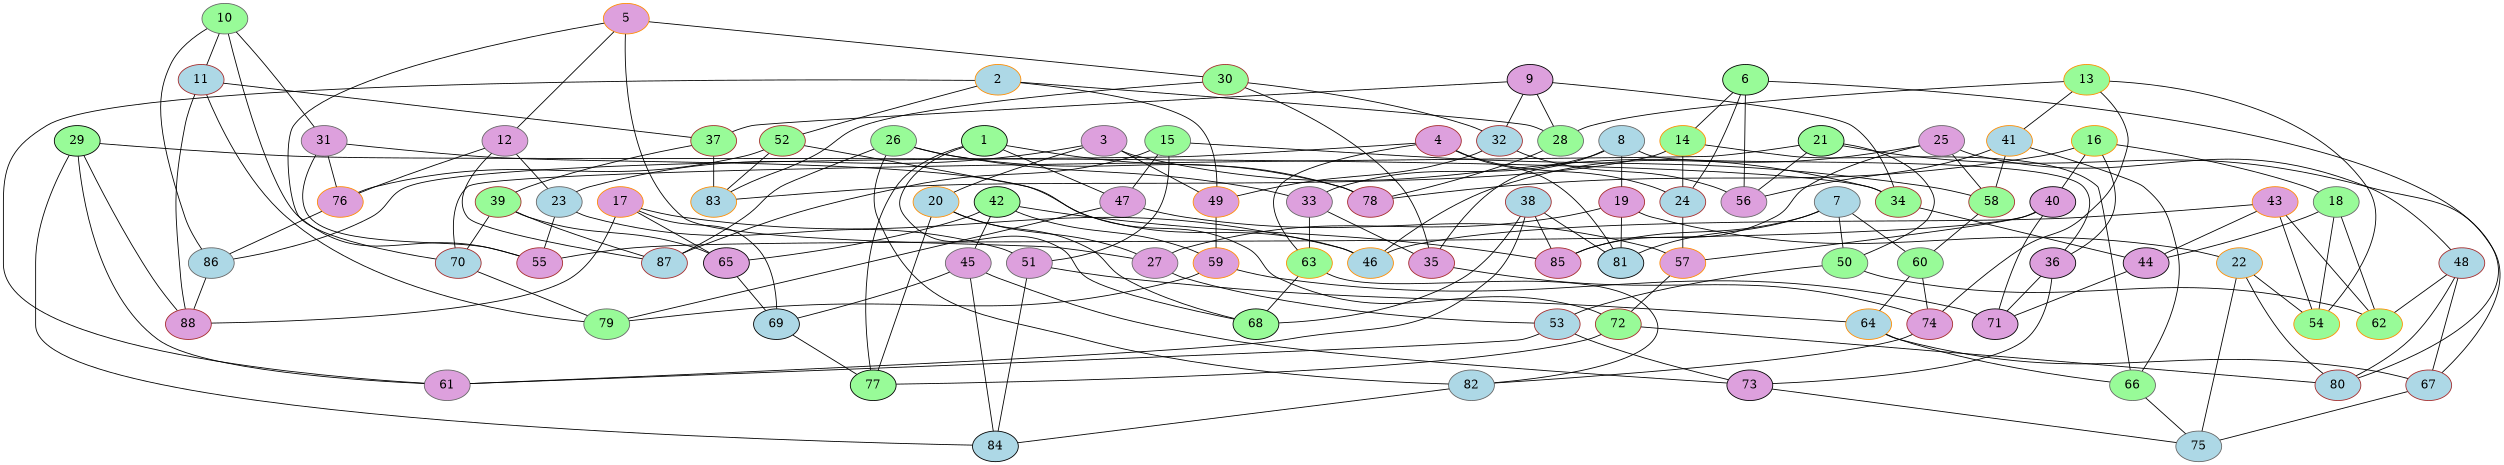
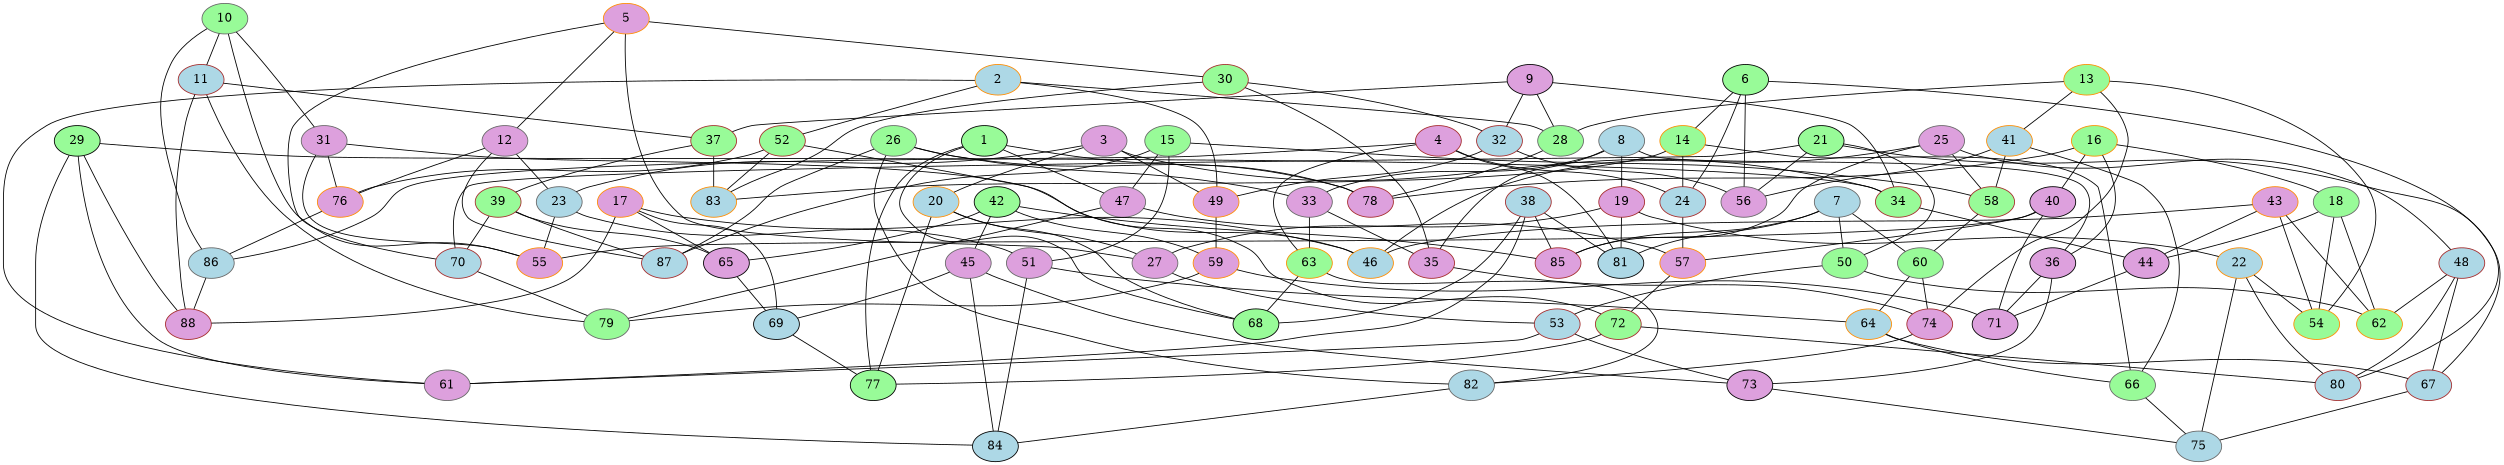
node "55": color brown -> darkorange
